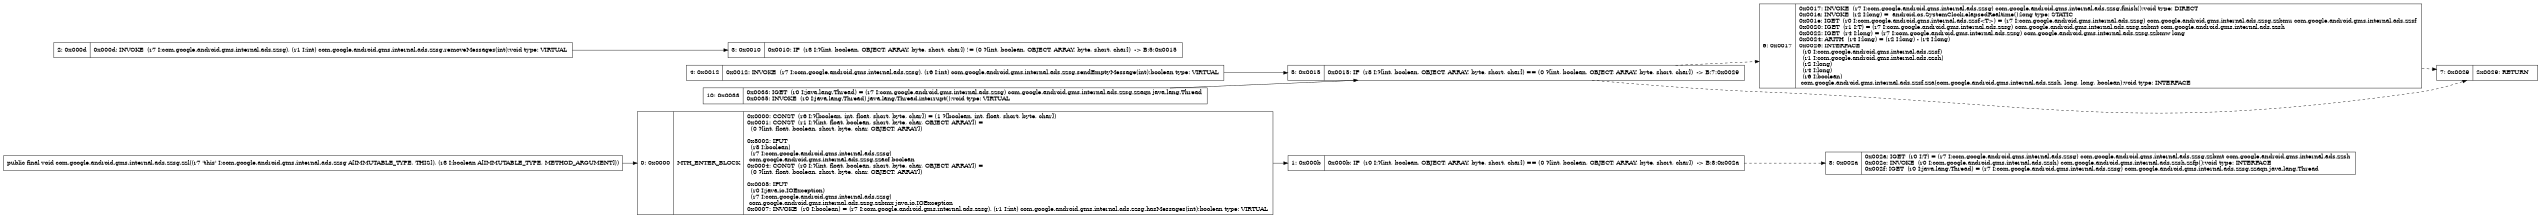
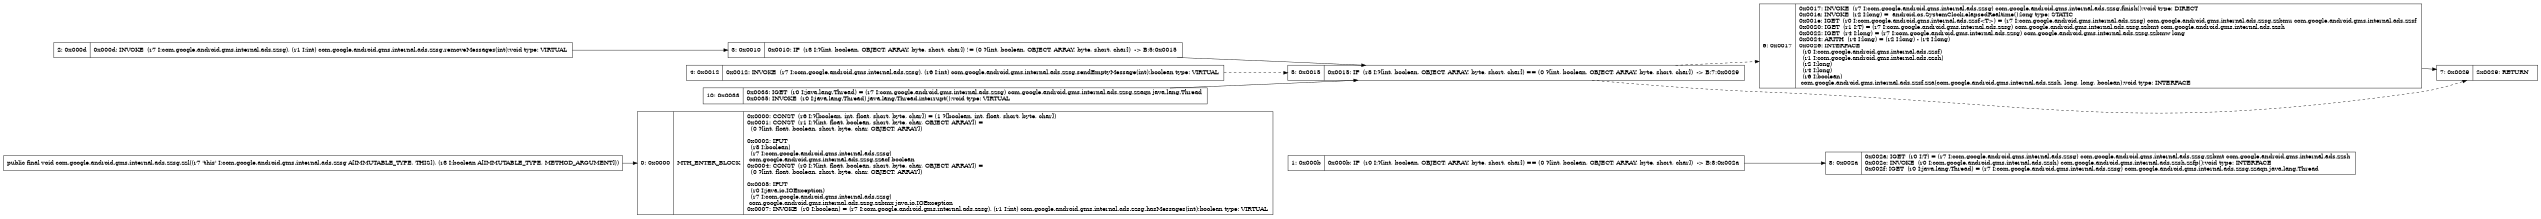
edge "3: 0x0010" -> "5: 0x0015": added
edge "6: 0x0017" -> "7: 0x0029": style dashed -> solid
edge "4: 0x0012" -> "5: 0x0015": style solid -> dashed
node "0: 0x0000": text "0x8002: IPUT" -> "0x0002: IPUT"
edge "0: 0x0000" -> "1: 0x000b": removed
edge "1: 0x000b" -> "8: 0x002a": style dashed -> solid
